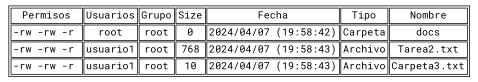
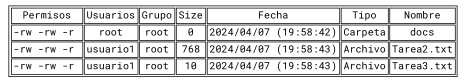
node "Permisos": text "Carpeta3.txt" -> "Tarea3.txt"
